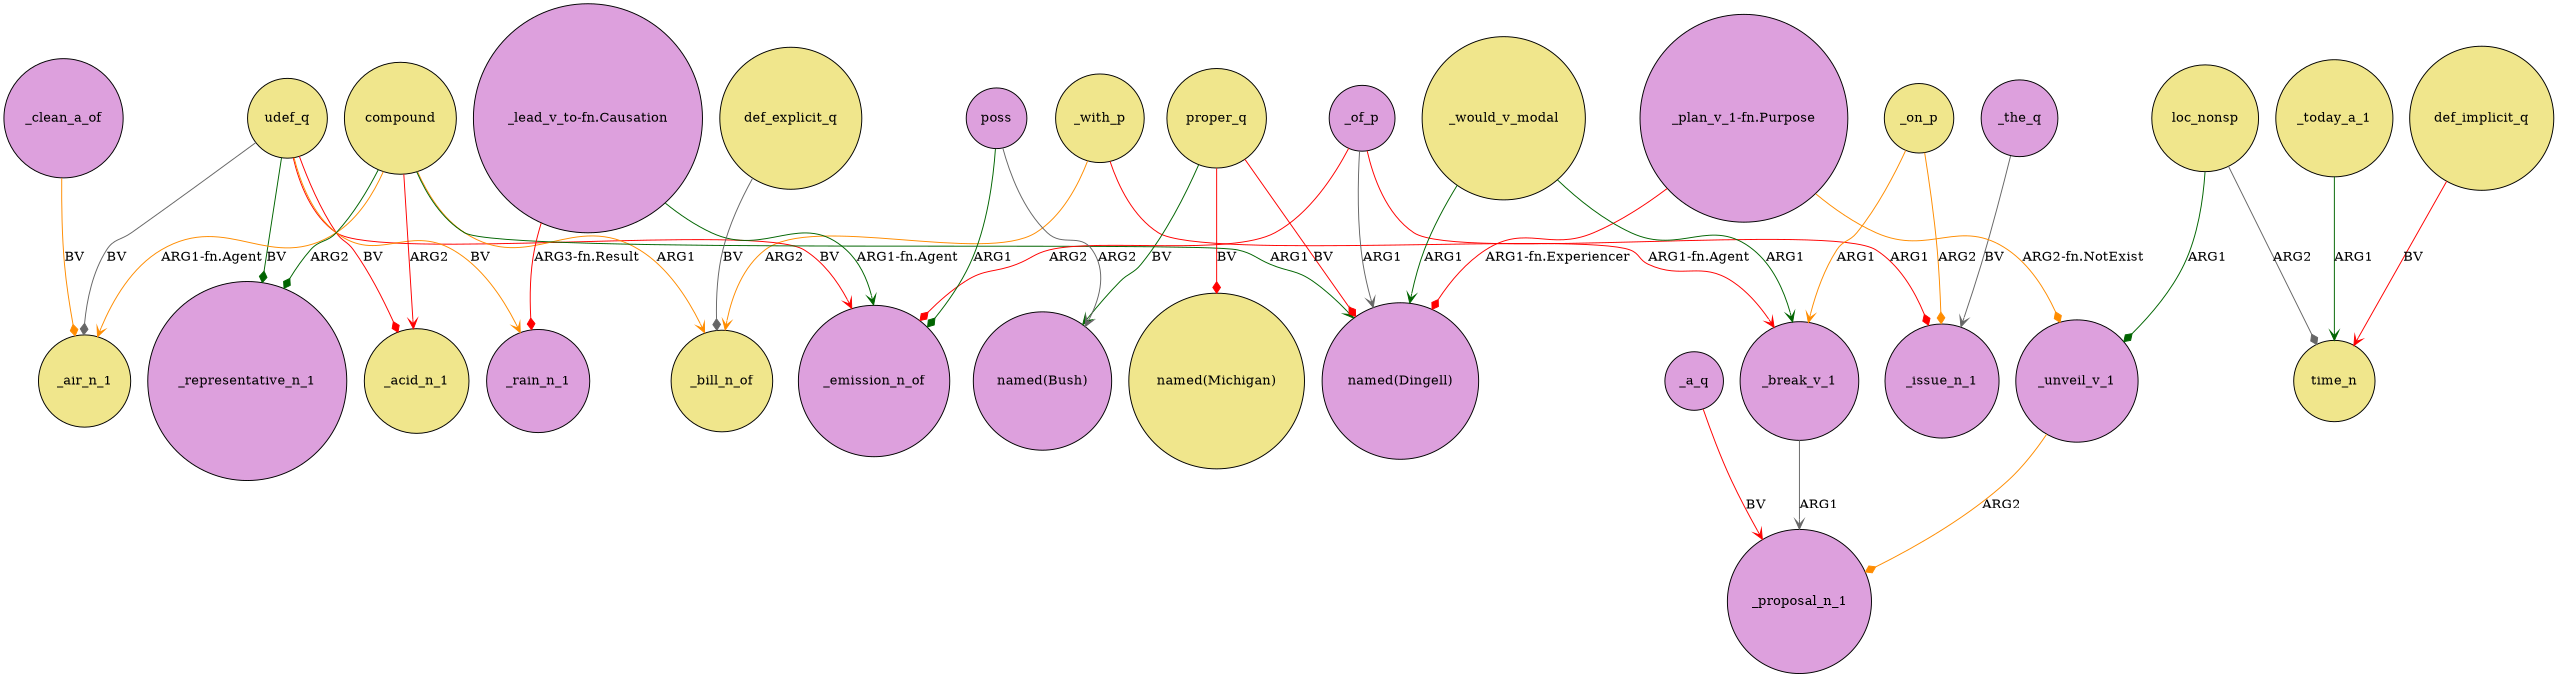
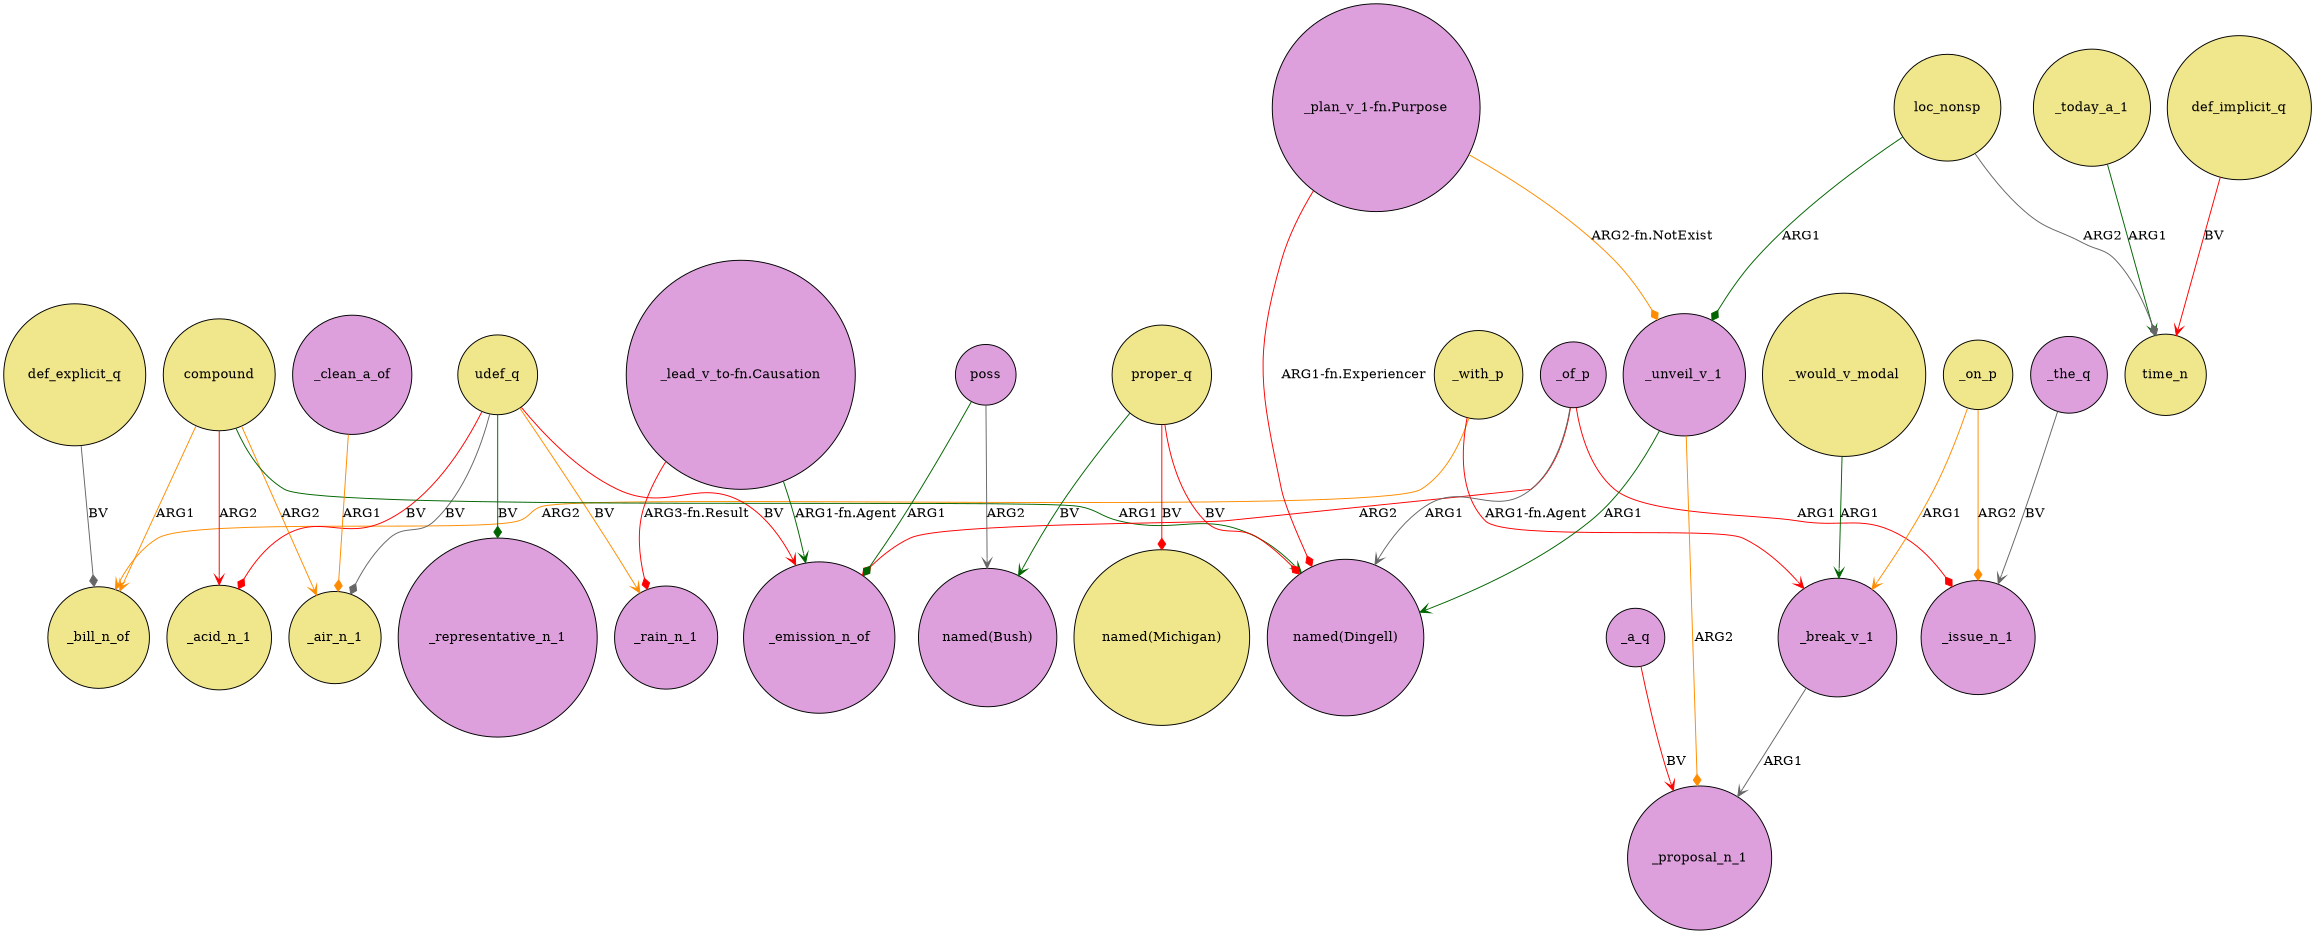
edge "compound" -> "_representative_n_1": removed, label "ARG2"
edge "_would_v_modal" -> "named(Dingell)": now "_unveil_v_1" -> "named(Dingell)"
edge "_clean_a_of" -> "_air_n_1": label "BV" -> "ARG1"
edge "compound" -> "_air_n_1": label "ARG1-fn.Agent" -> "ARG2"
